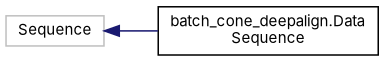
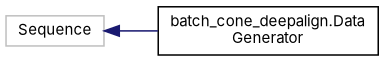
node "batch_cone_deepalign.Data Sequence": label "batch_cone_deepalign.Data Sequence" -> "batch_cone_deepalign.Data Generator"
